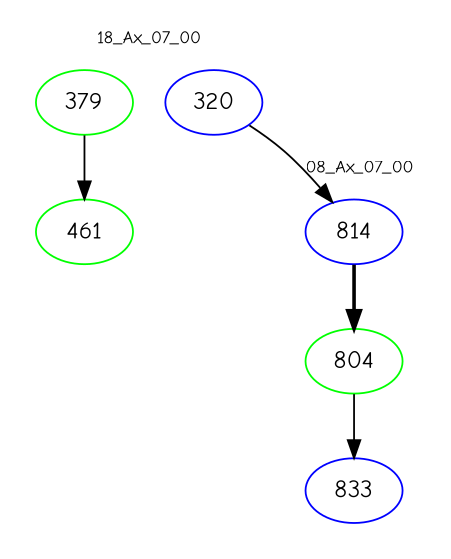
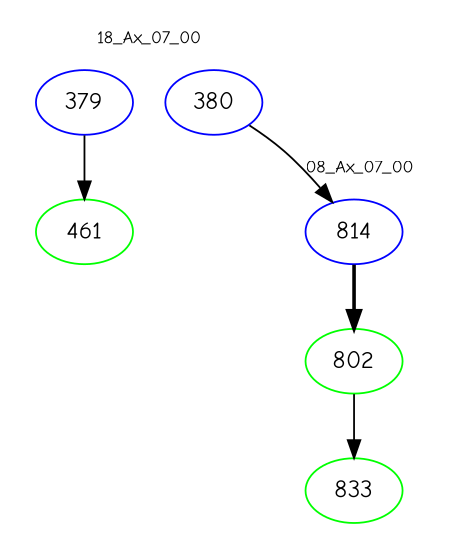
node "379": color green -> blue
node "320": label "320" -> "380"
node "804": label "804" -> "802"
node "833": color blue -> green
